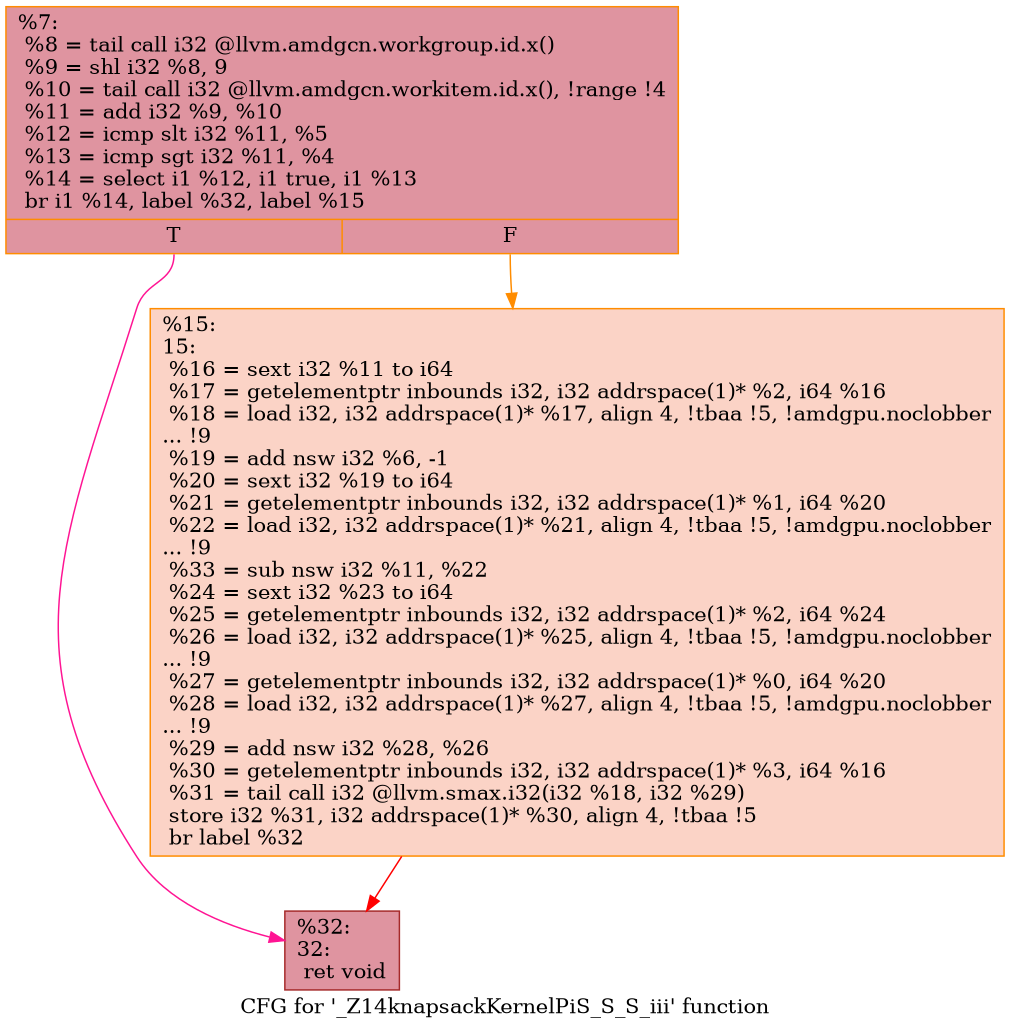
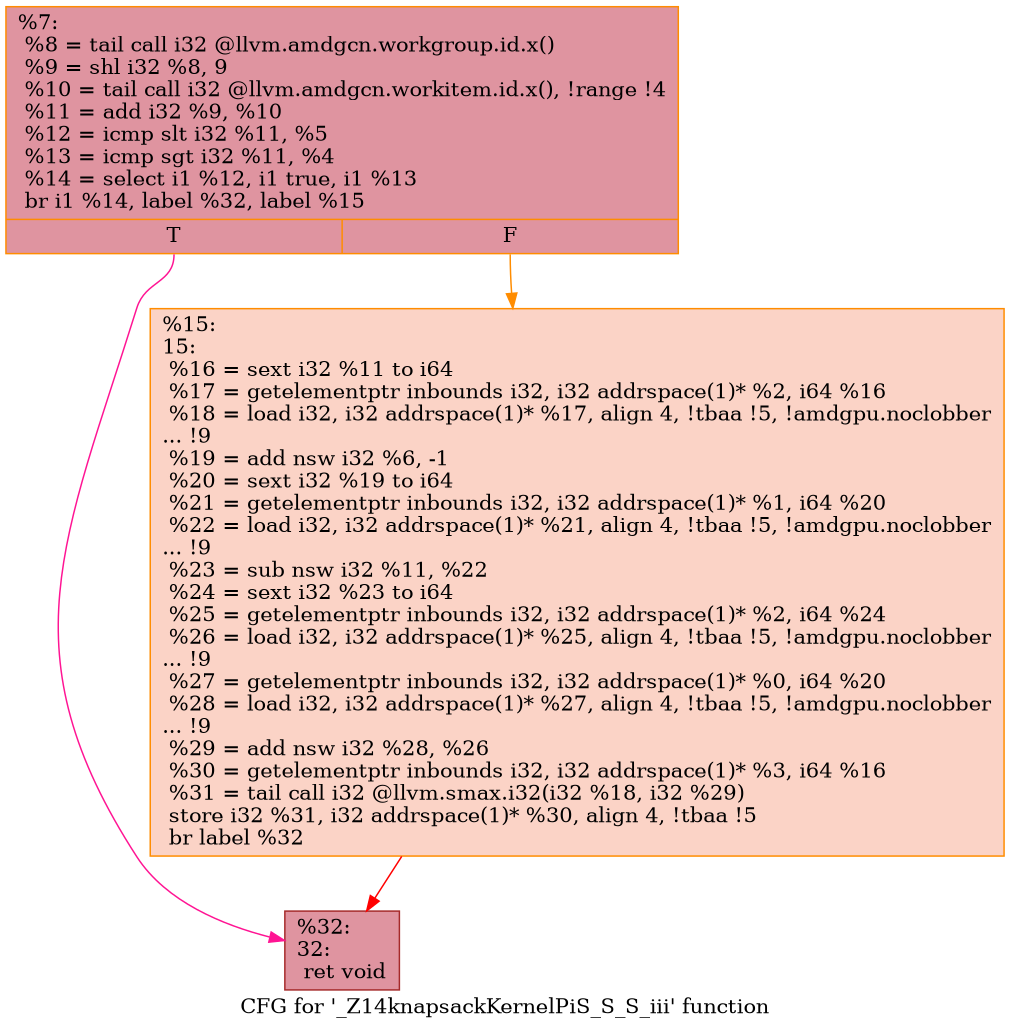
node "%15:": text "%33 = sub nsw i32 %11, %22" -> "%23 = sub nsw i32 %11, %22"
